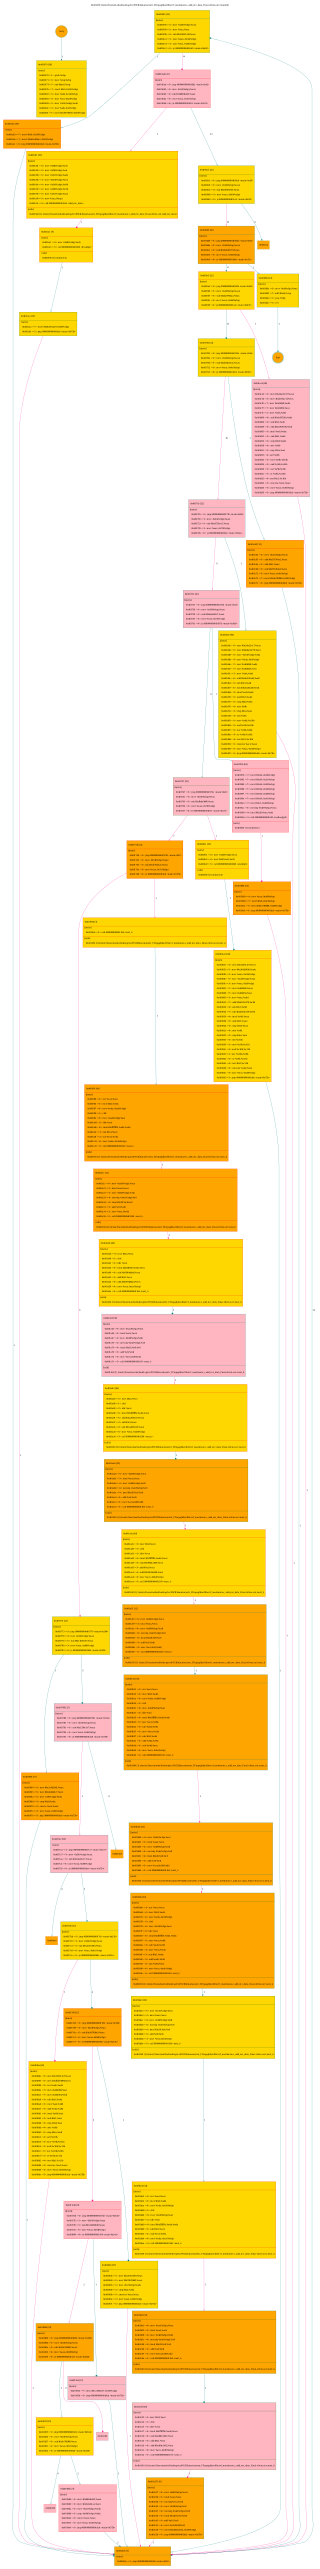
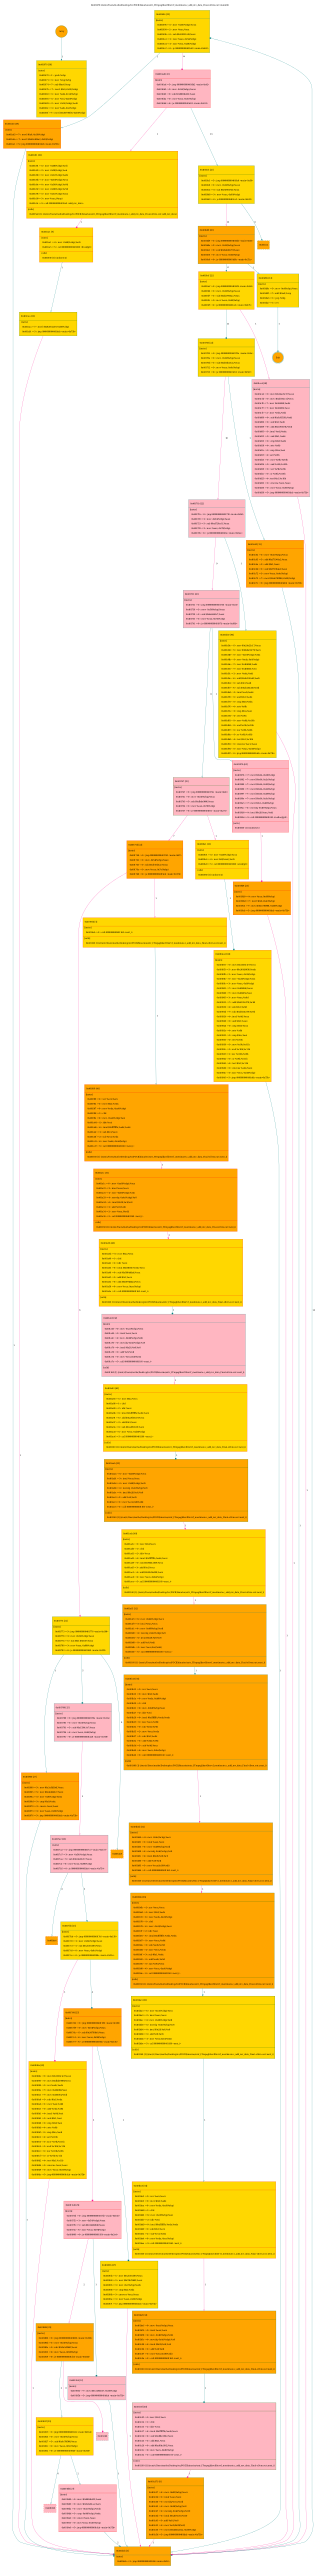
edge "0x401789 [25]" -> "0x401da8": now "0x401773 [22]" -> "0x401da8"
